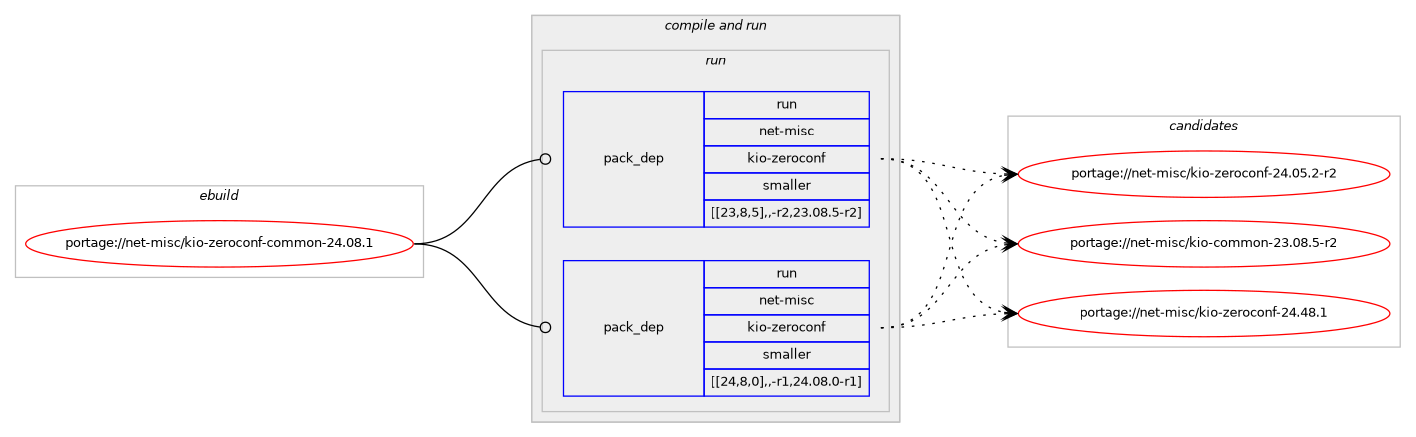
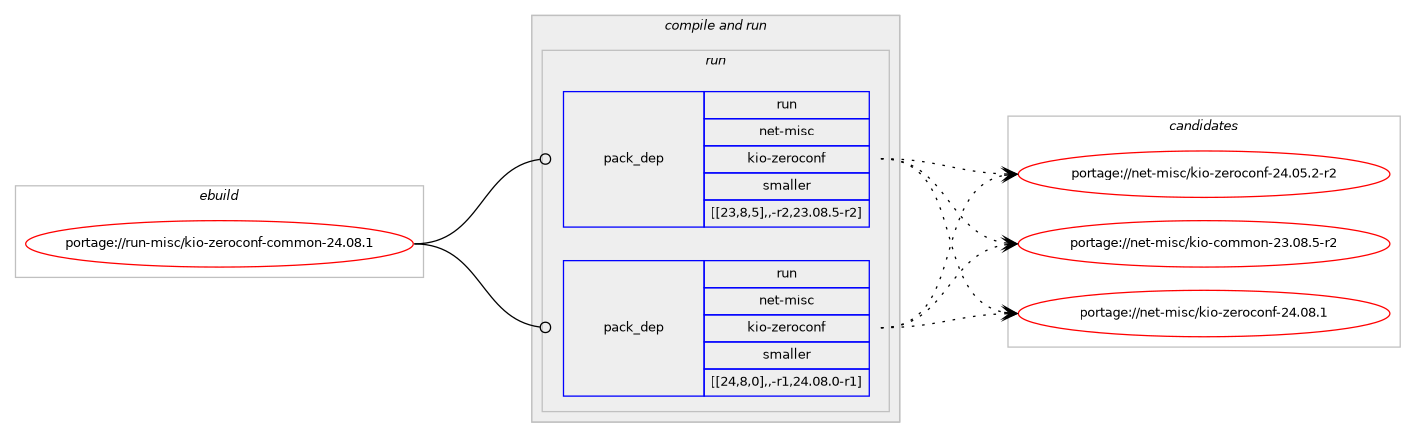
node "portage://net-misc/kio-zeroconf-common-24.08.1": label "portage://net-misc/kio-zeroconf-common-24.08.1" -> "portage://run-misc/kio-zeroconf-common-24.08.1"
node "portage://net-misc/kio-zeroconf-24.48.1": label "portage://net-misc/kio-zeroconf-24.48.1" -> "portage://net-misc/kio-zeroconf-24.08.1"
